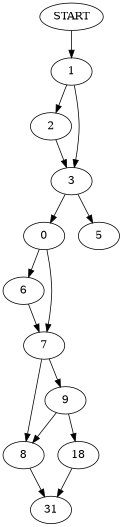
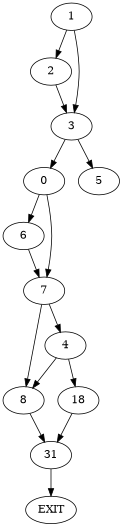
node "START": removed
node "9": label "9" -> "4"
node "EXIT": added
